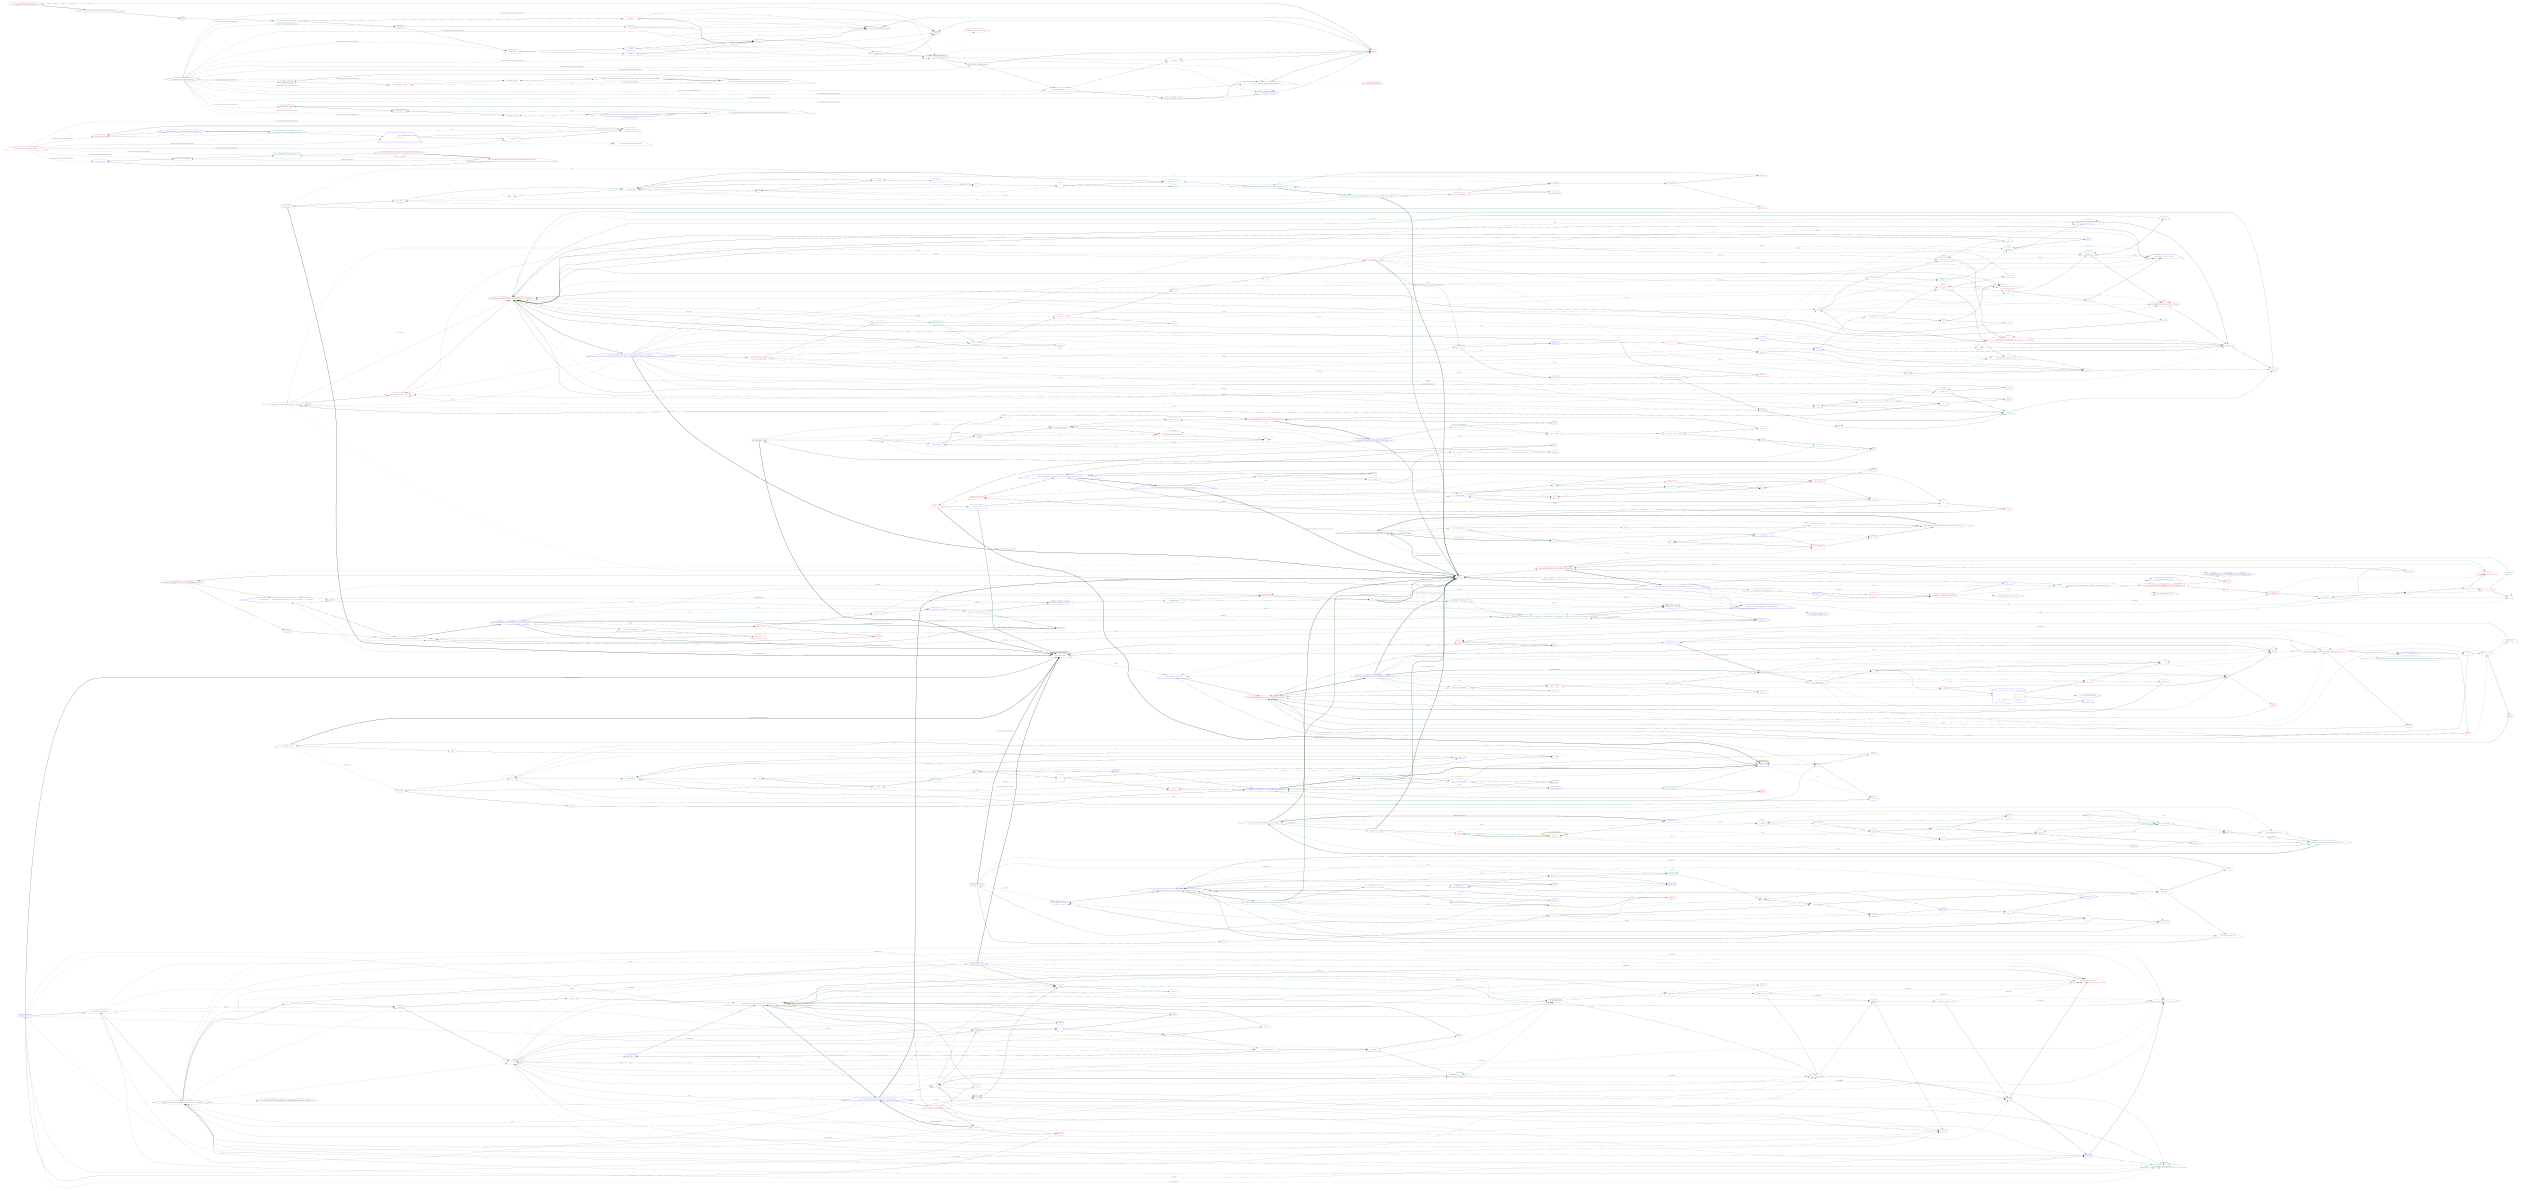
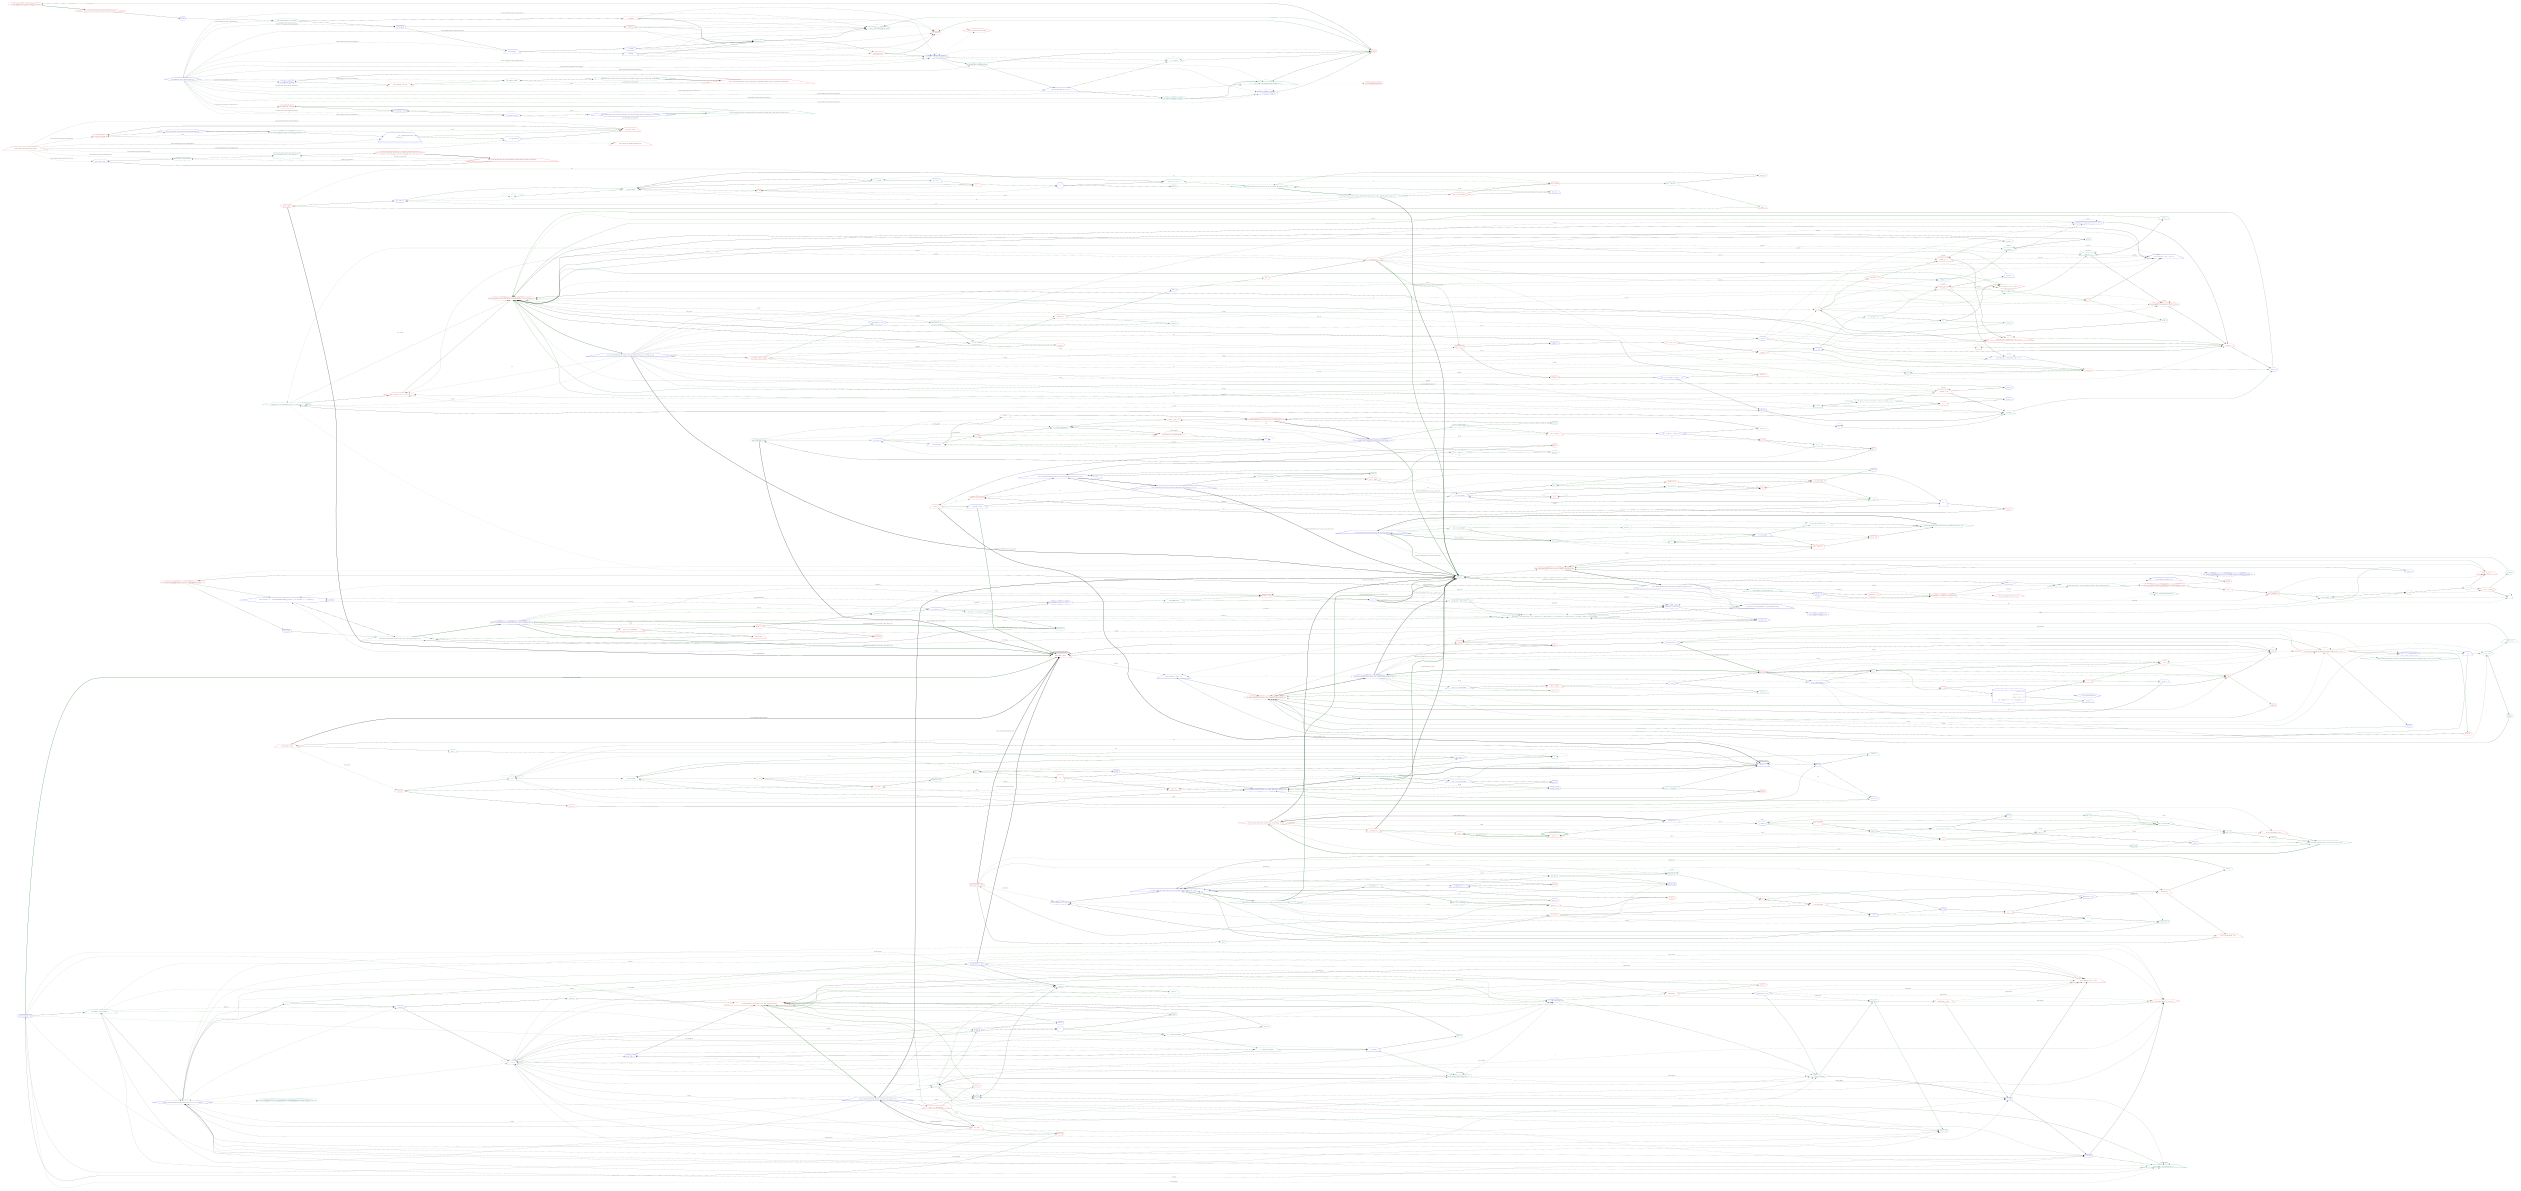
edge "int i = pos" -> "i <= ln": style dashed -> bold
